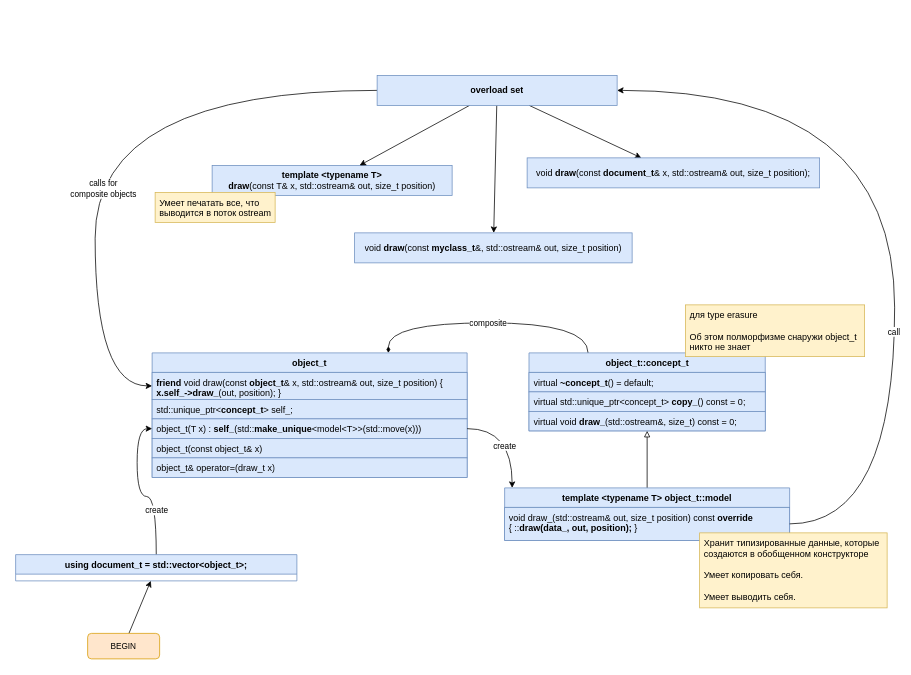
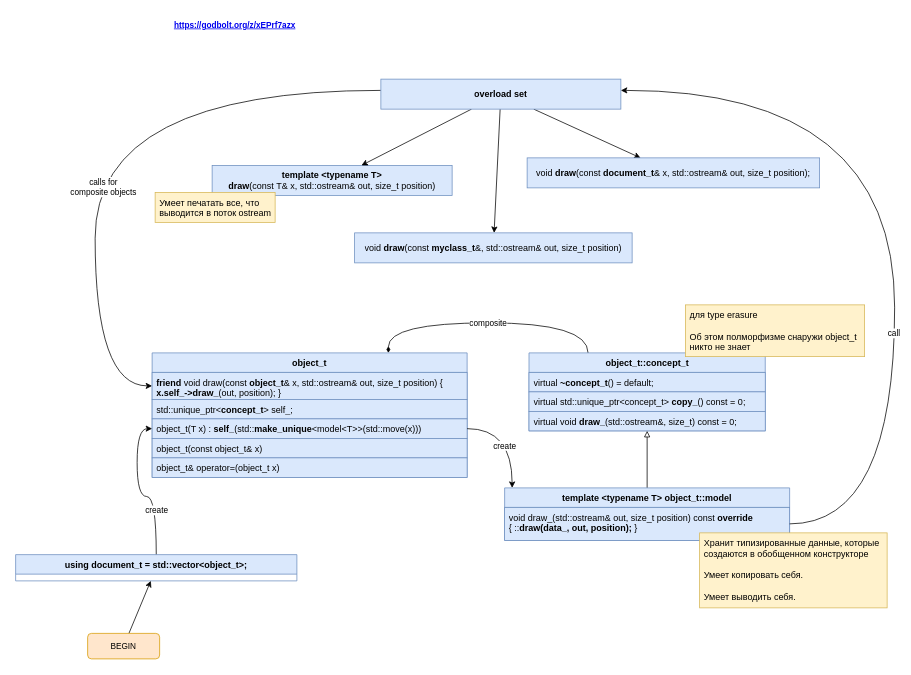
node "https://godbolt.org/z/xEPrf7azx": added
node "overload set": moved (497, 90) -> (501, 94)
node "object_t& operator=(draw_t x)": label "object_t& operator=(draw_t x)" -> "object_t& operator=(object_t x)"
